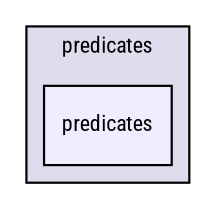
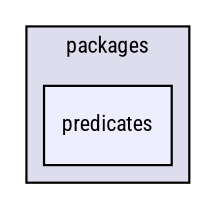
cluster "predicates": label "predicates" -> "packages"
